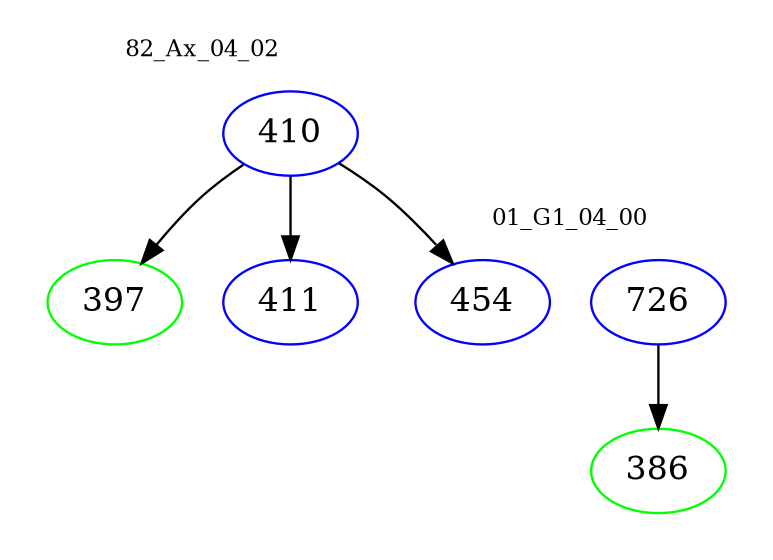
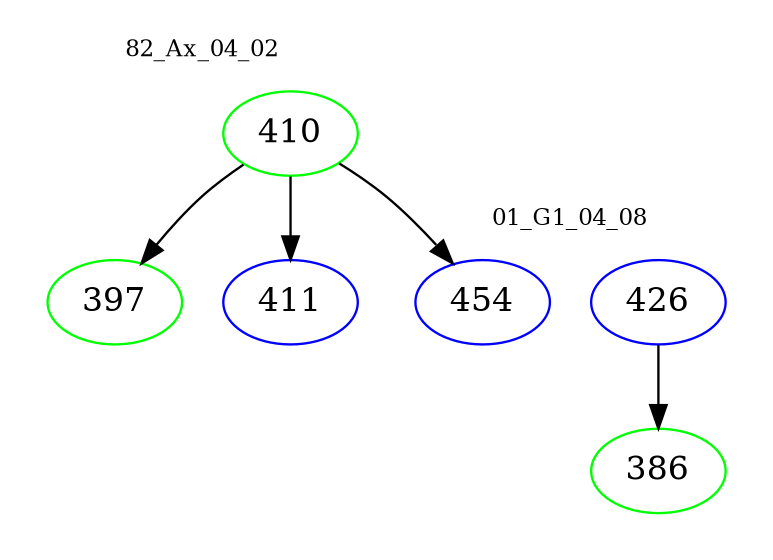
node "410": color blue -> green
cluster "01_G1_04_00": label "01_G1_04_00" -> "01_G1_04_08"
node "726": label "726" -> "426"
